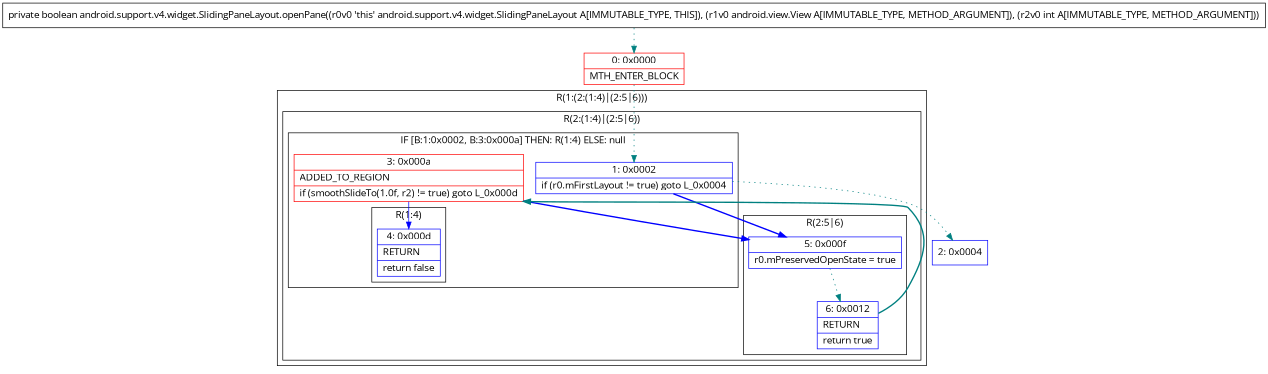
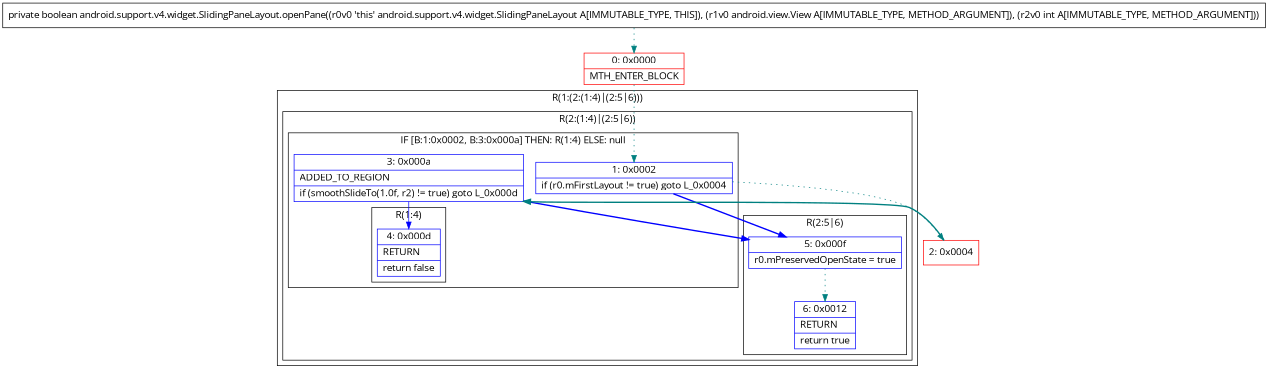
node "3: 0x000a": color red -> blue
edge "6: 0x0012" -> "3: 0x000a": now "2: 0x0004" -> "3: 0x000a"
node "2: 0x0004": color blue -> red
